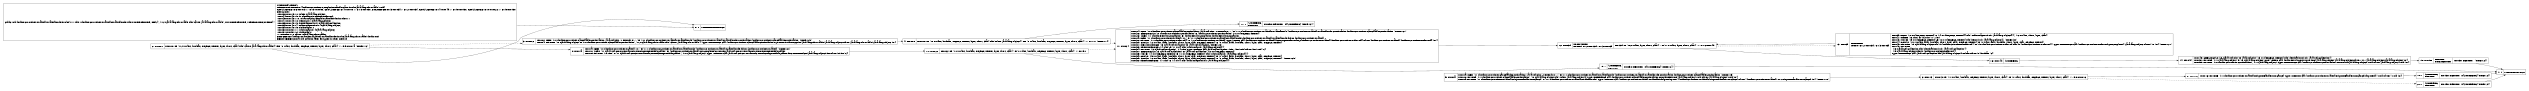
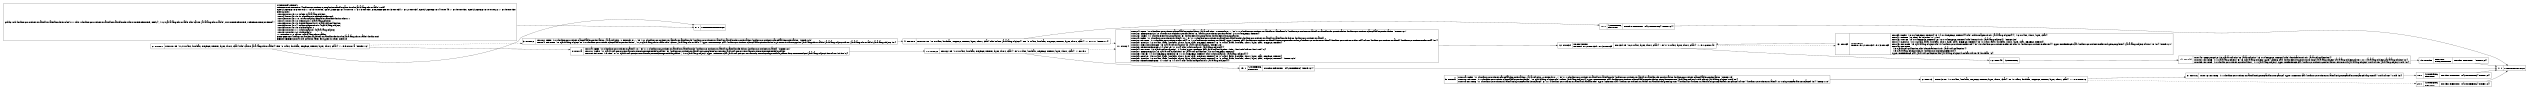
edge "17: ?" -> "1: ?": added
